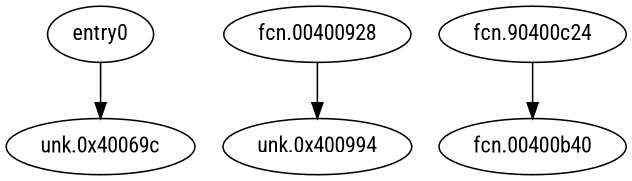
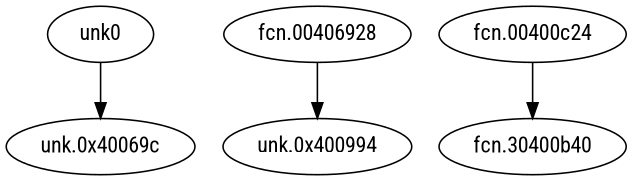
node "entry0": label "entry0" -> "unk0"
node "fcn.00400928": label "fcn.00400928" -> "fcn.00406928"
node "fcn.90400c24": label "fcn.90400c24" -> "fcn.00400c24"
node "fcn.00400b40": label "fcn.00400b40" -> "fcn.30400b40"
